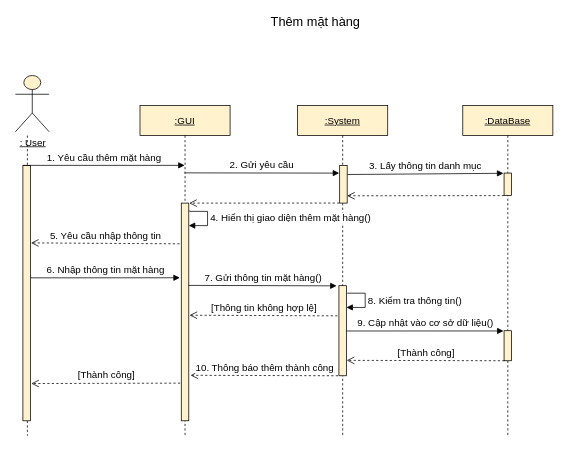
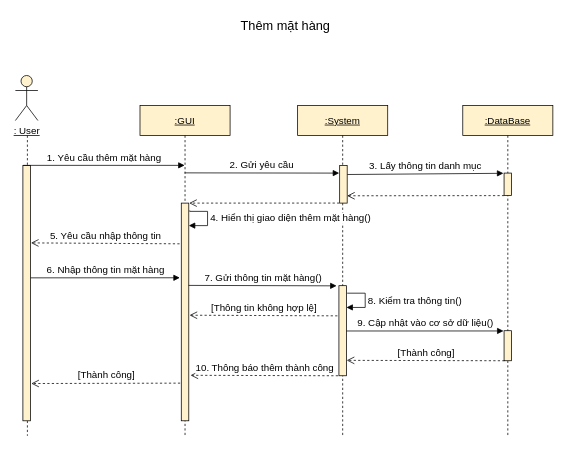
node "Thêm mặt hàng": moved (315, 23) -> (285, 27)
node ": User": size 34x56 -> 23x45
